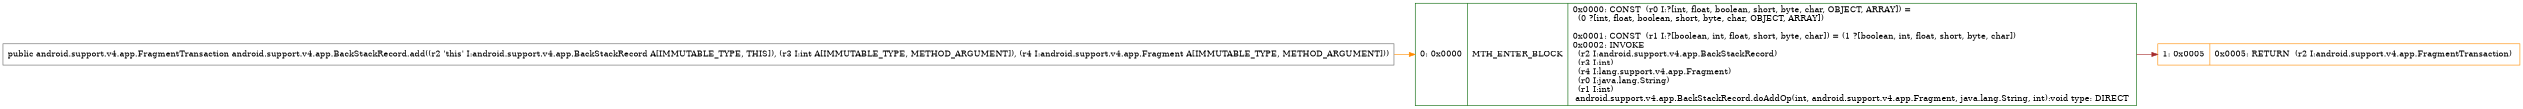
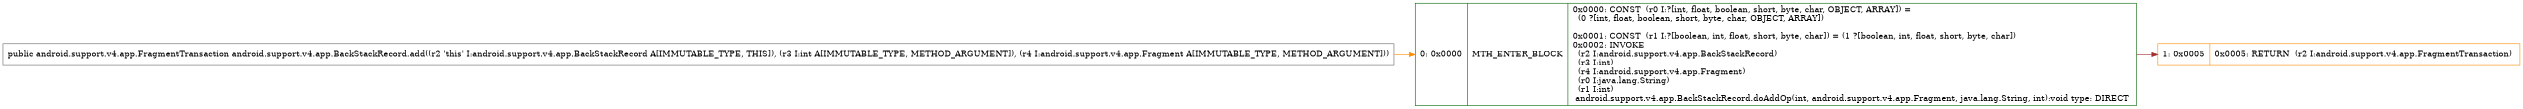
node "0: 0x0000": text "(r4 I:lang.support.v4.app.Fragment)" -> "(r4 I:android.support.v4.app.Fragment)"
